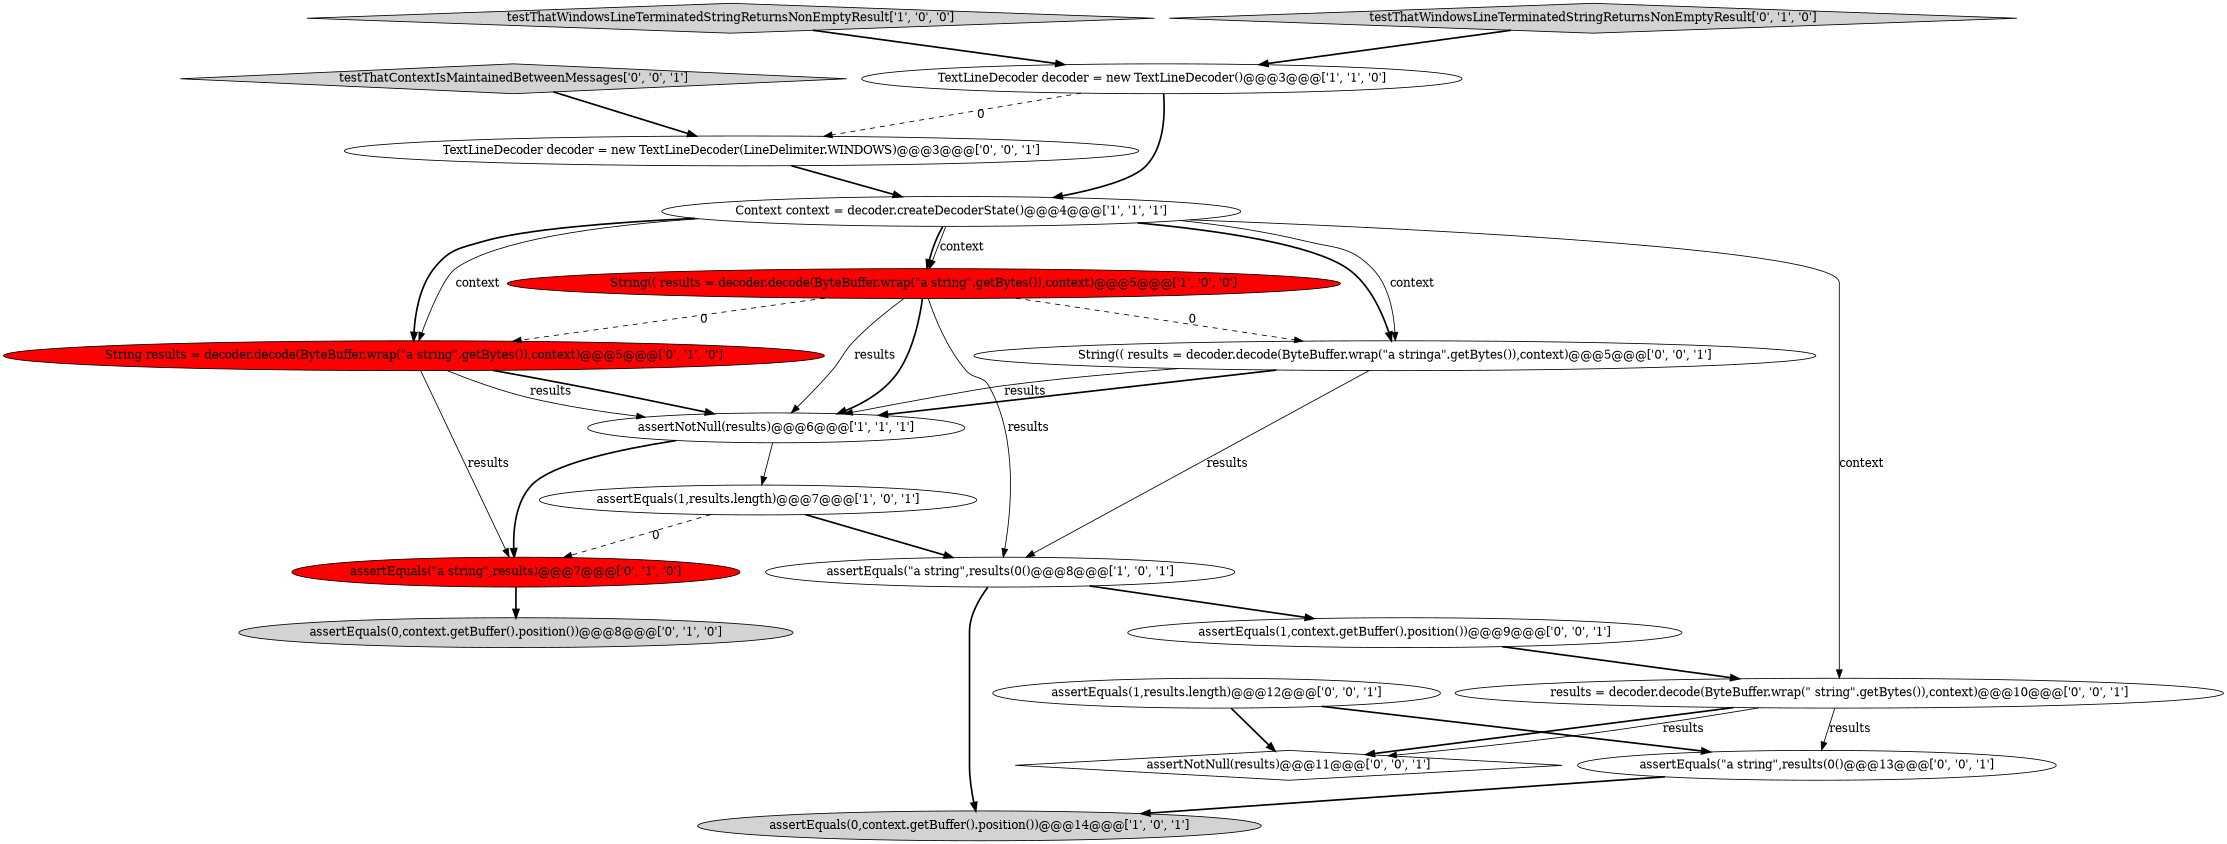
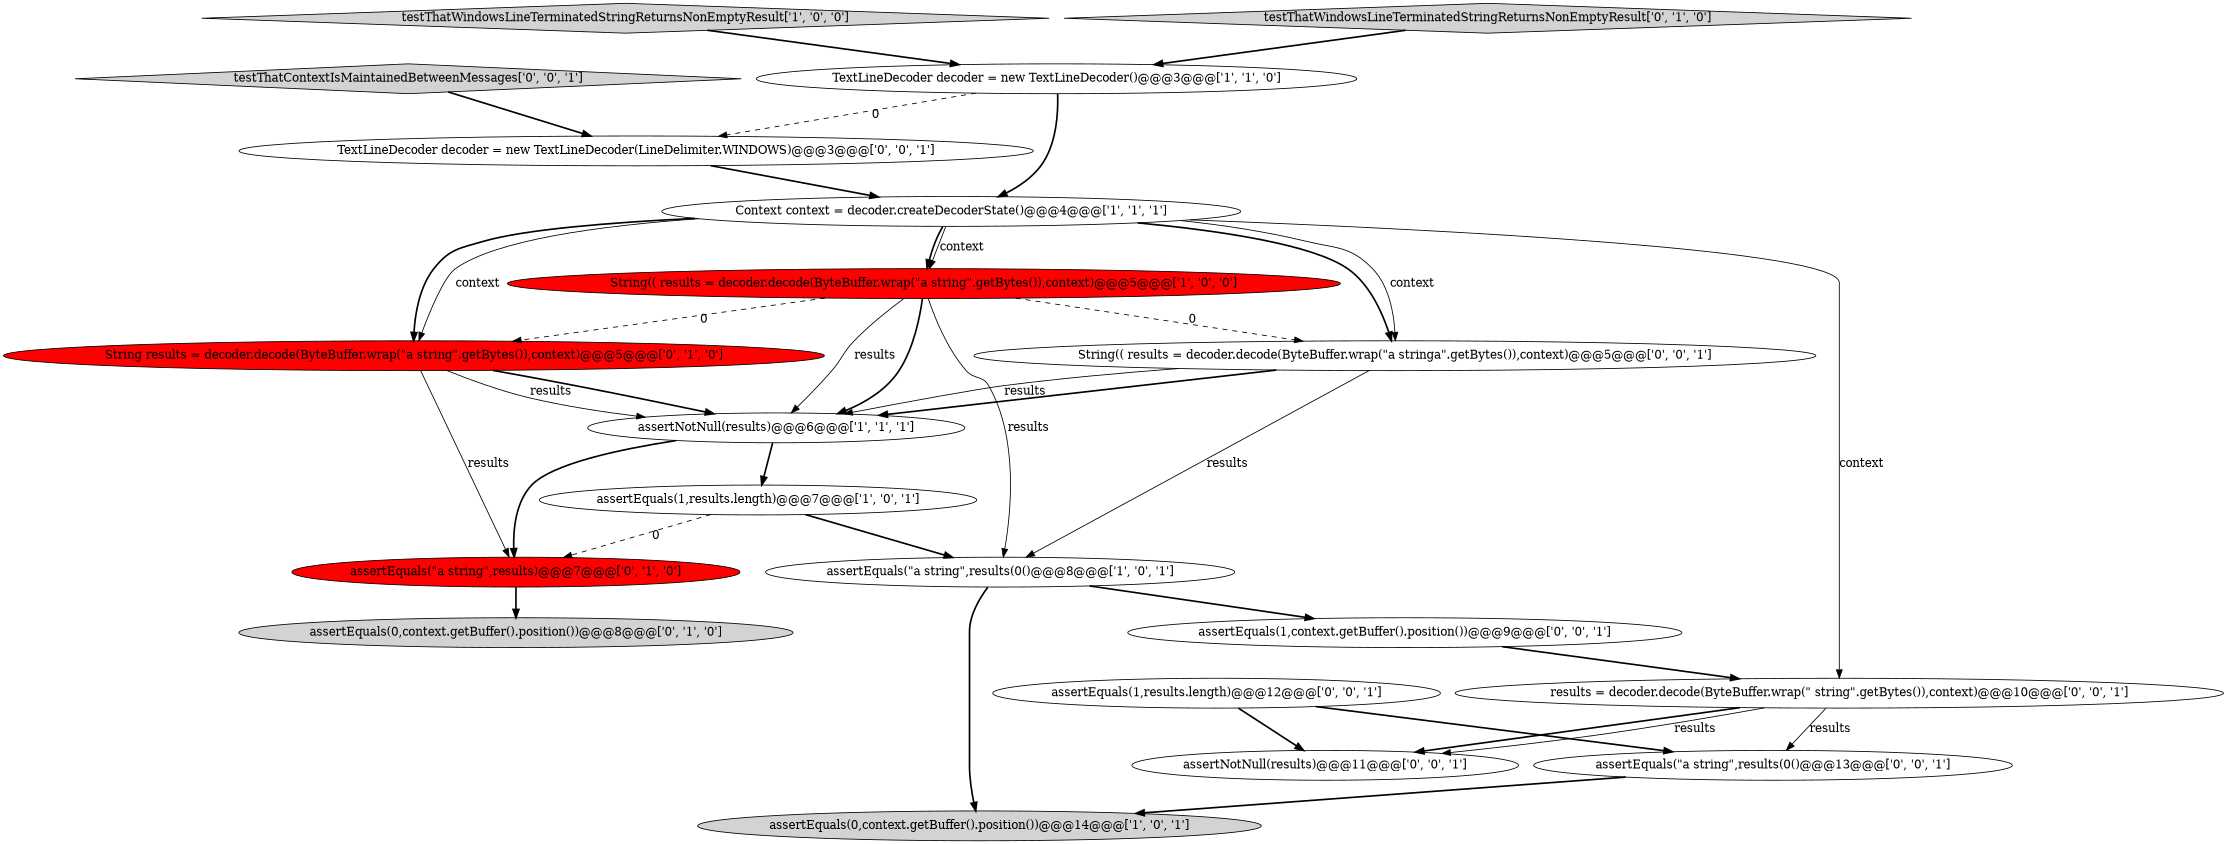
edge "assertNotNull(results)@@@6@@@['1', '1', '1']" -> "assertEquals(1,results.length)@@@7@@@['1', '0', '1']": style solid -> bold
node "assertNotNull(results)@@@11@@@['0', '0', '1']": shape diamond -> ellipse
